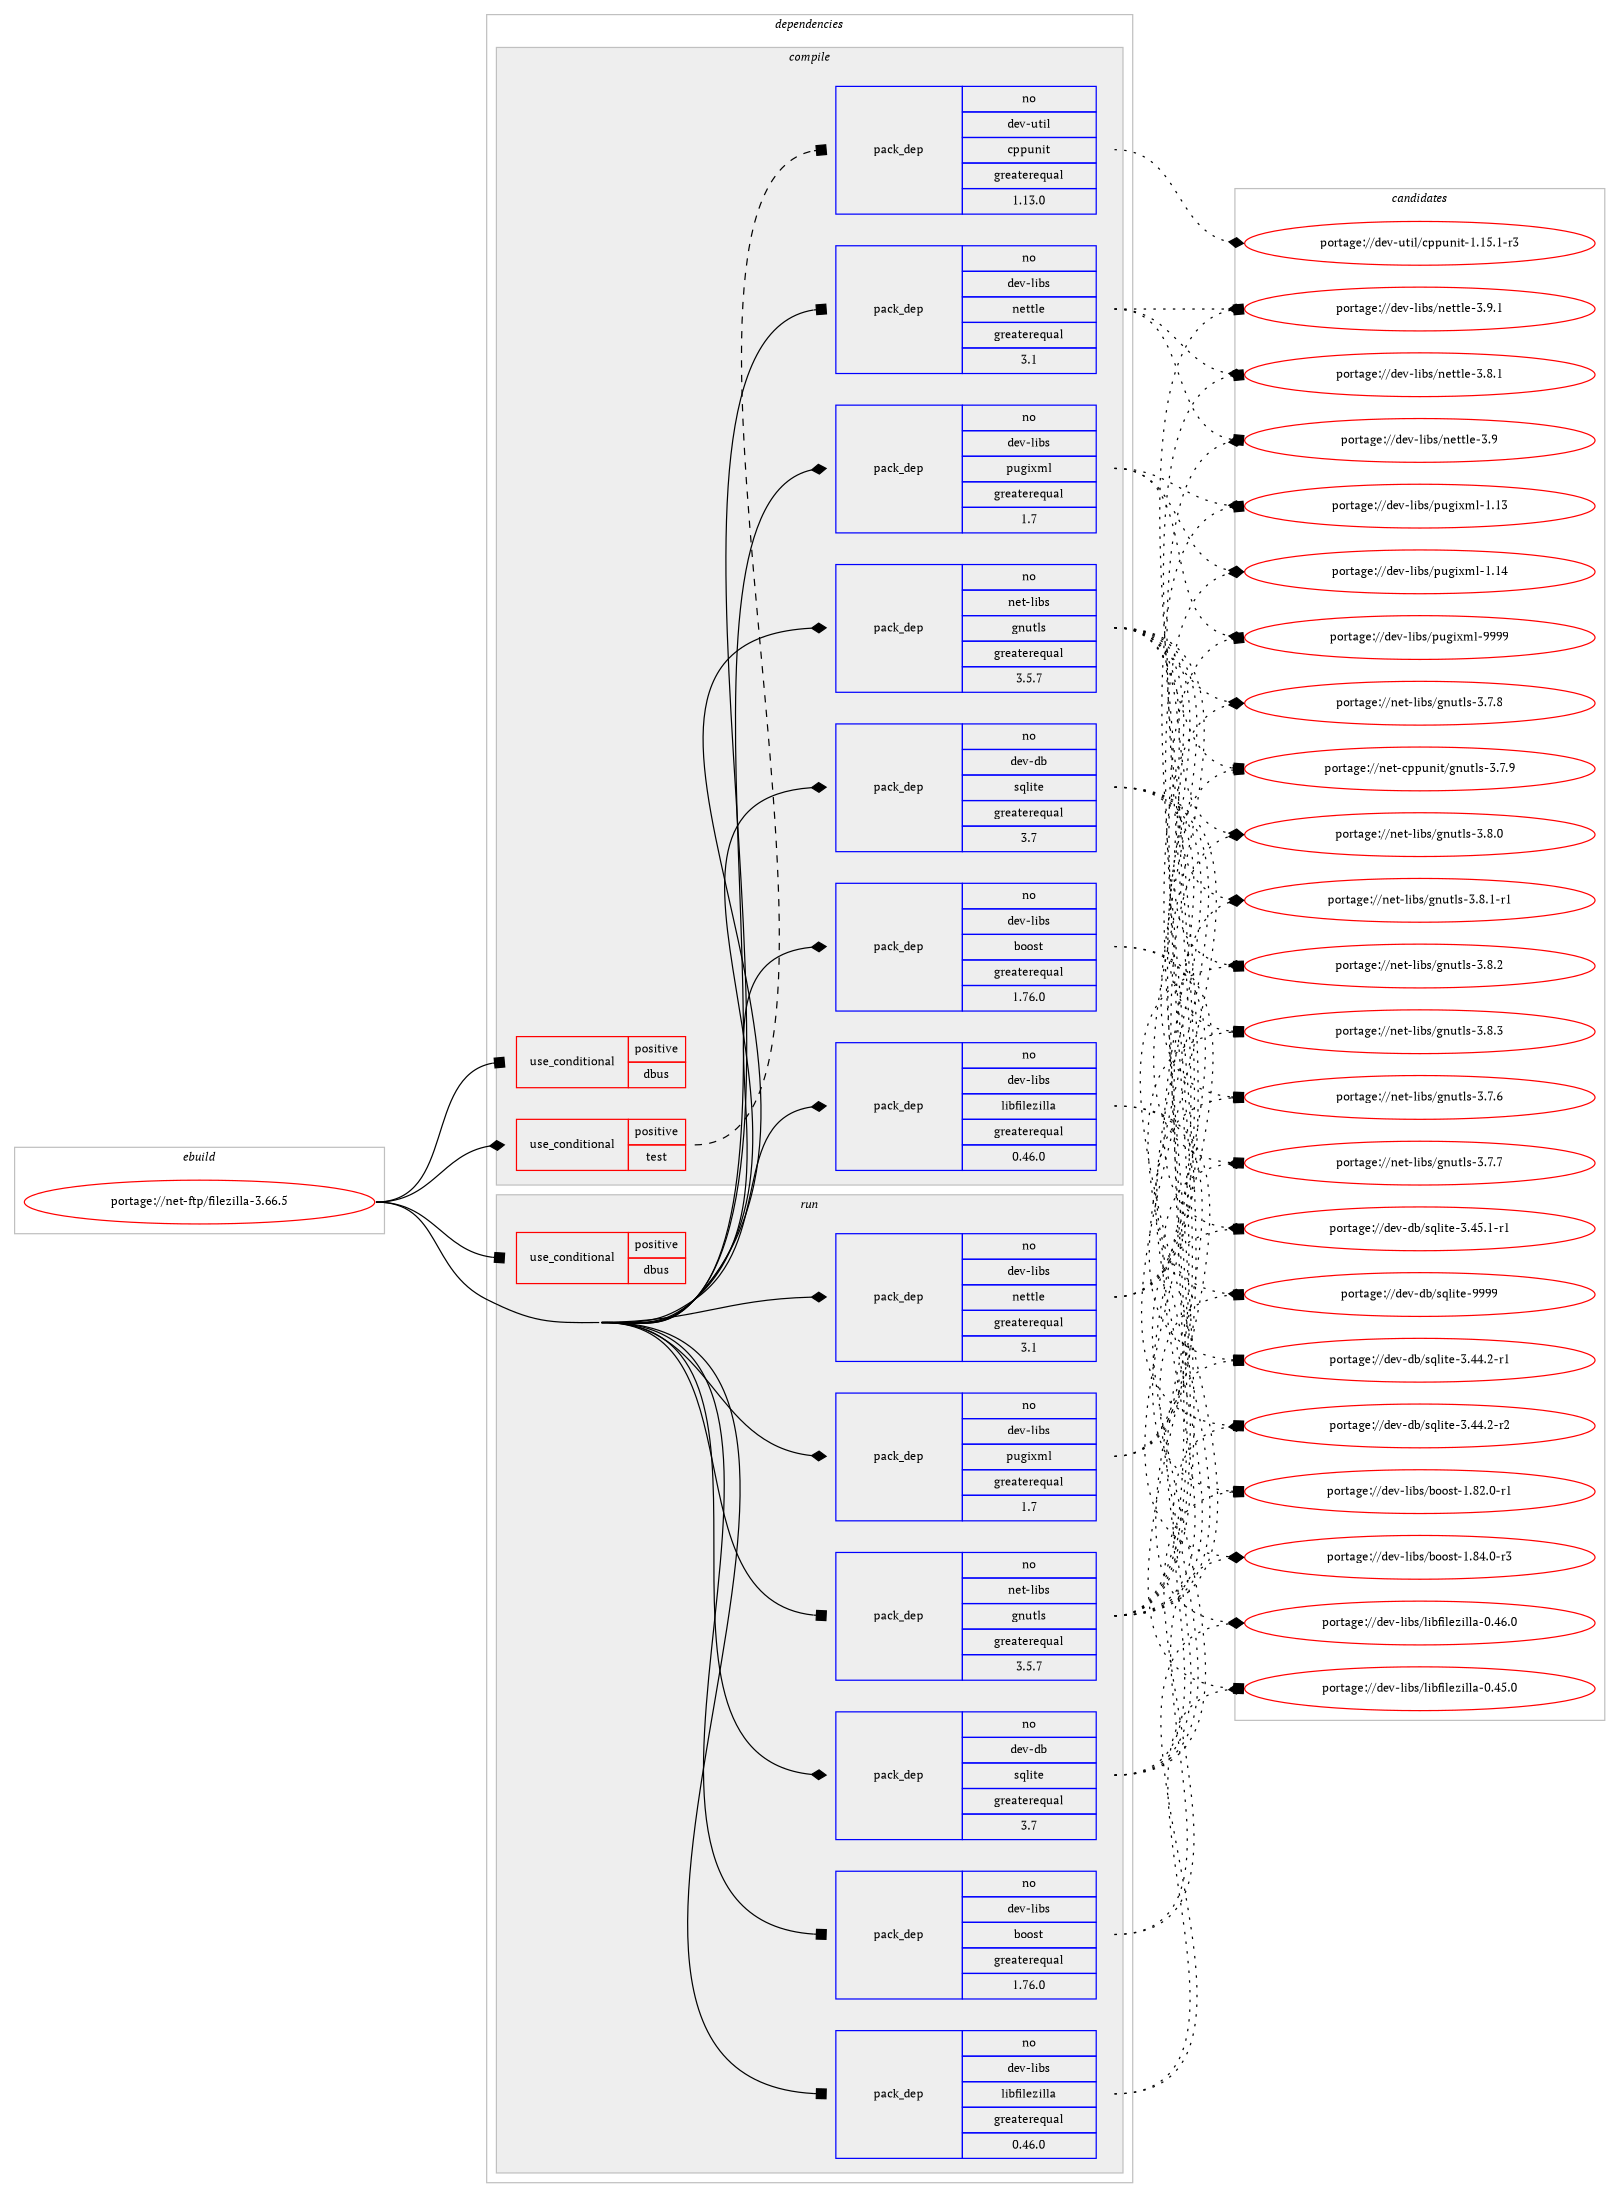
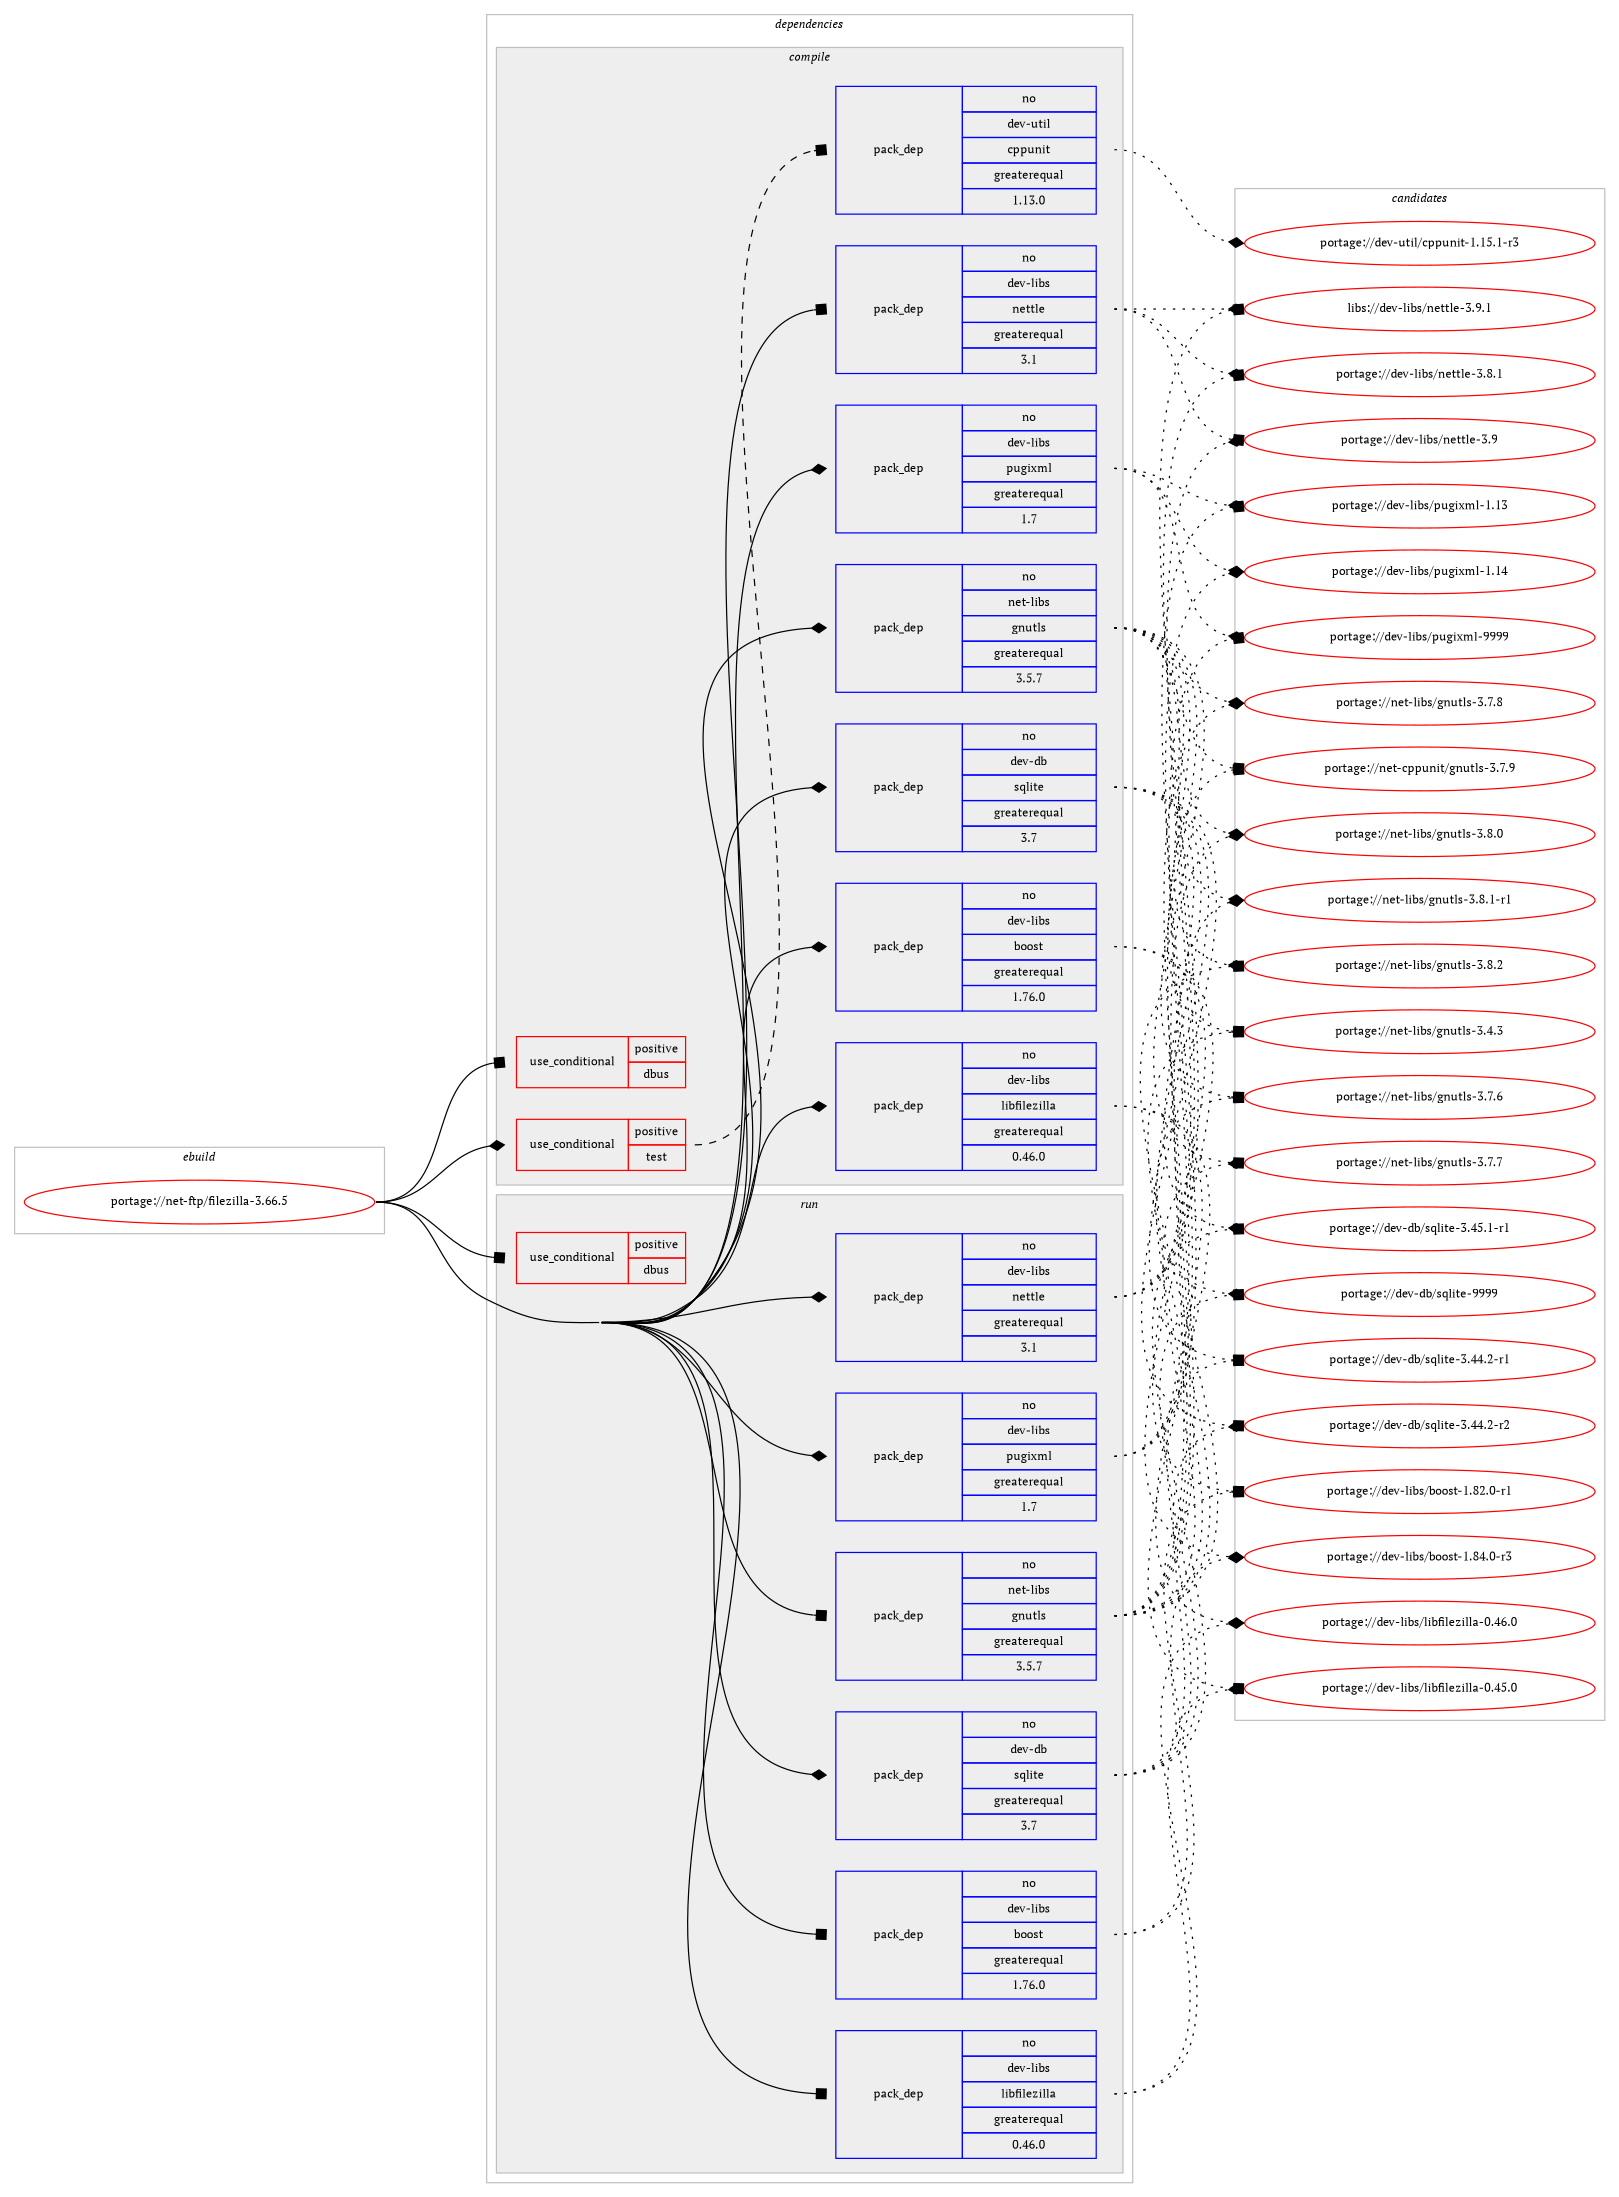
node "portage://dev-libs/nettle-3.9.1": label "portage://dev-libs/nettle-3.9.1" -> "libs://dev-libs/nettle-3.9.1"
node "portage://net-libs/gnutls-3.8.3": label "portage://net-libs/gnutls-3.8.3" -> "portage://net-libs/gnutls-3.4.3"
